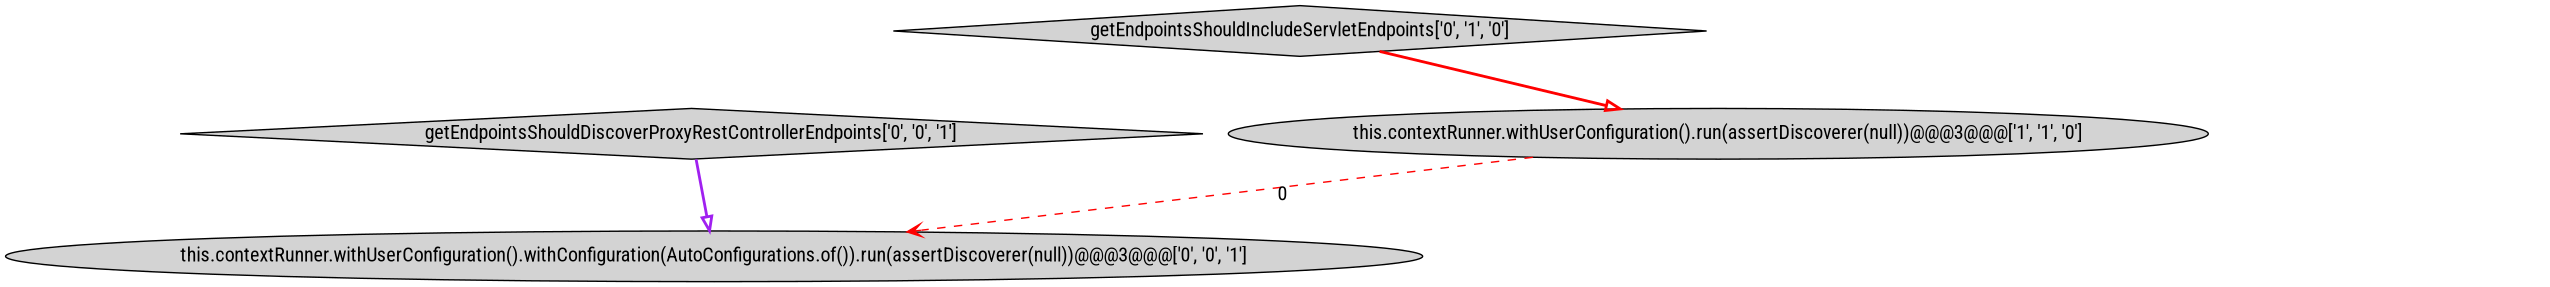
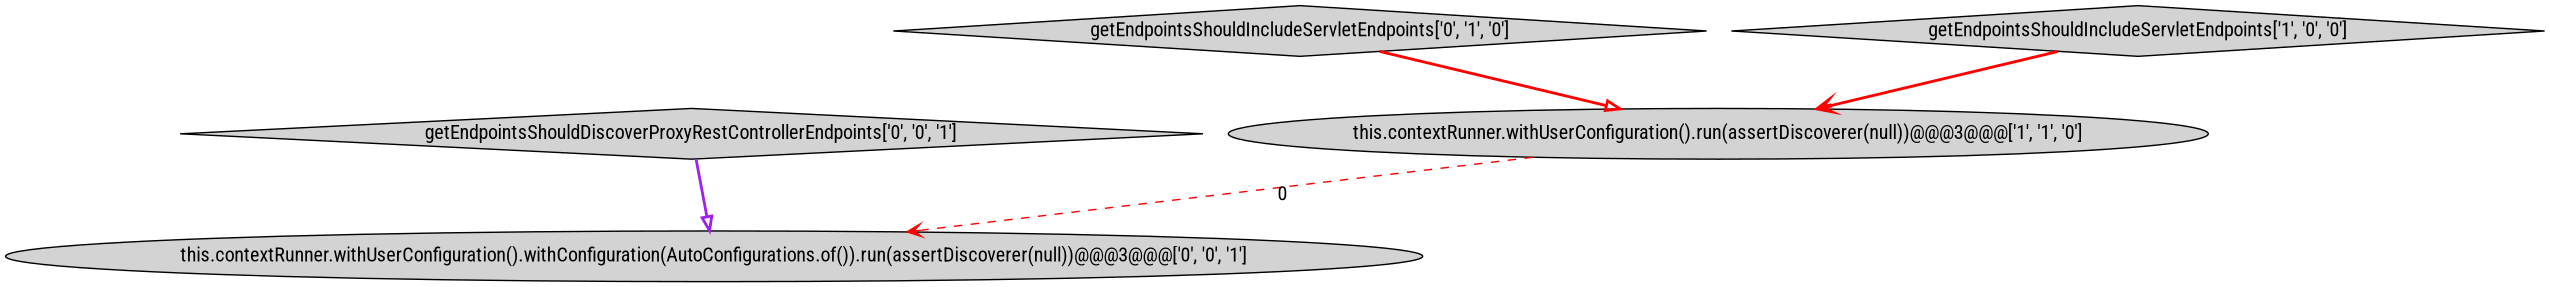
node "getEndpointsShouldIncludeServletEndpoints['1', '0', '0']": added
